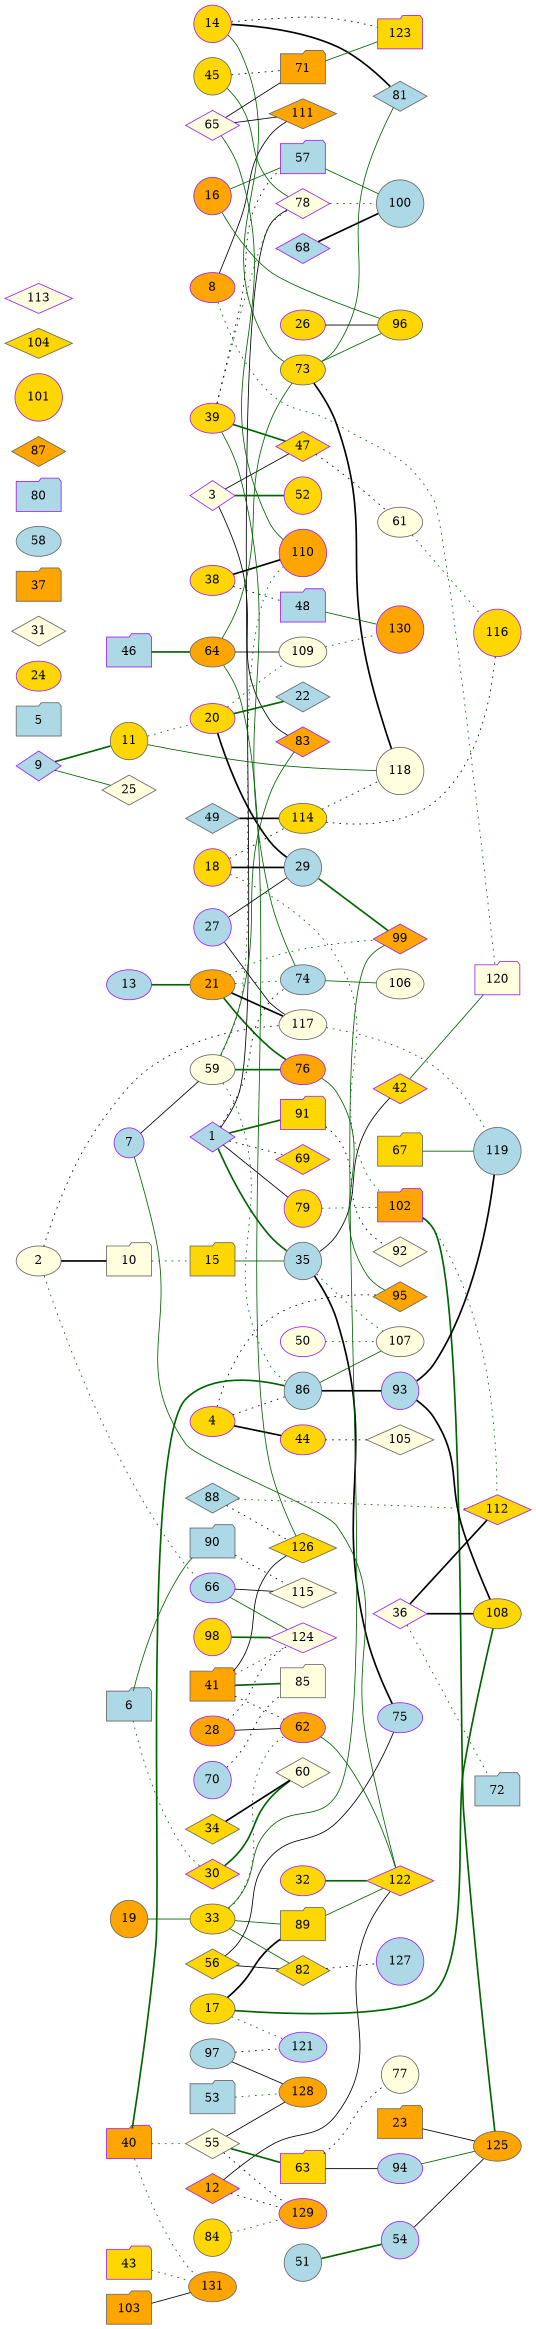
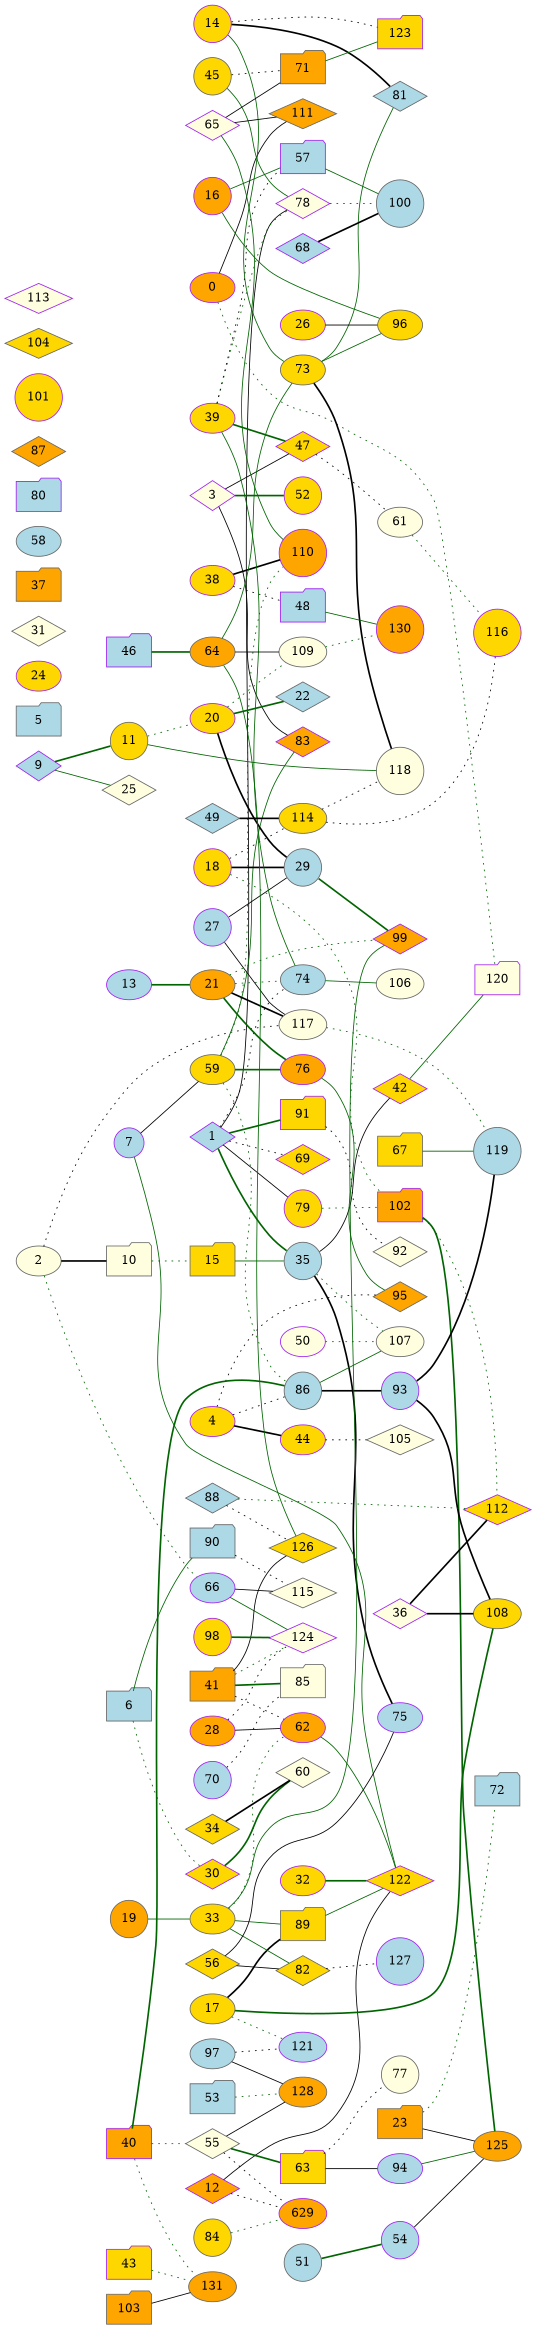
node "8": label "8" -> "0"
node "59": fillcolor lightyellow -> gold
edge "36" -- "72": now "23" -- "72"
node "129": label "129" -> "629"
